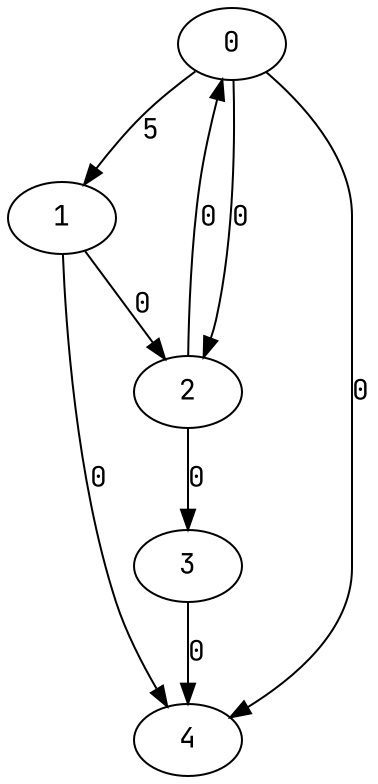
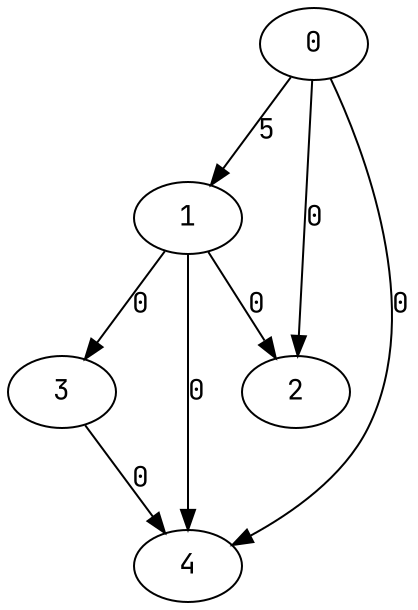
edge "2" -> "0": removed, label "0"
edge "2" -> "3": now "1" -> "3"
